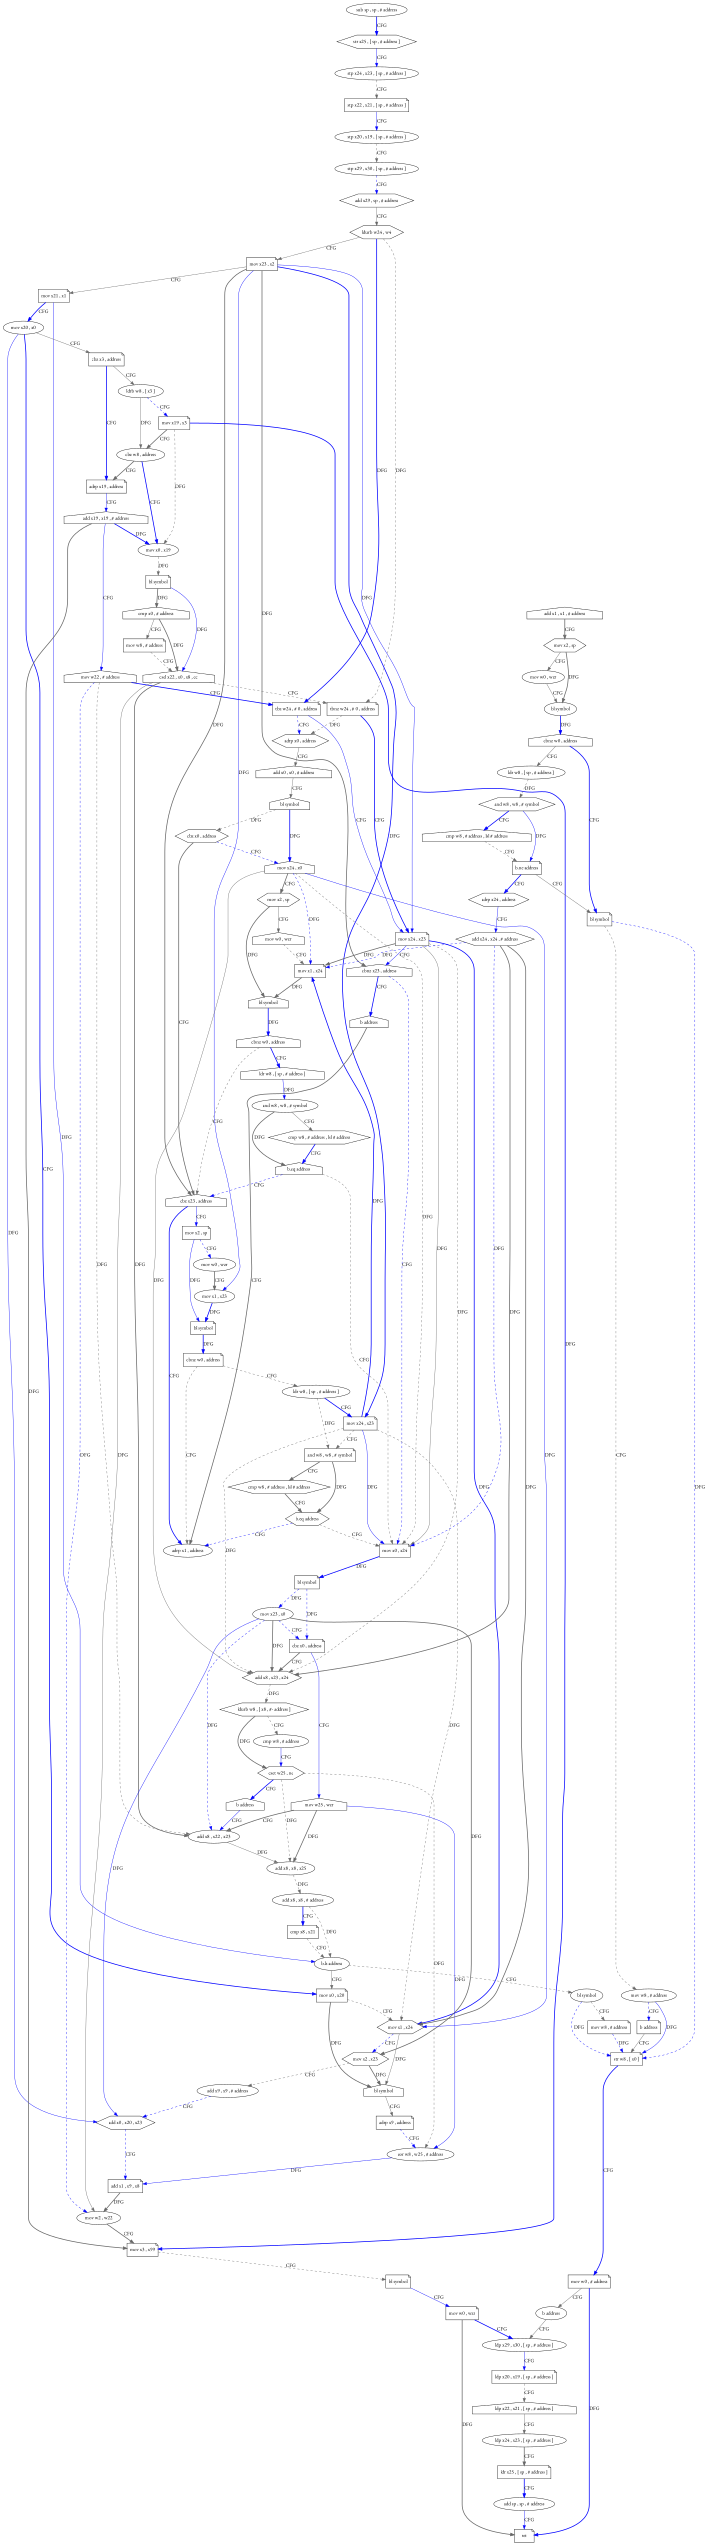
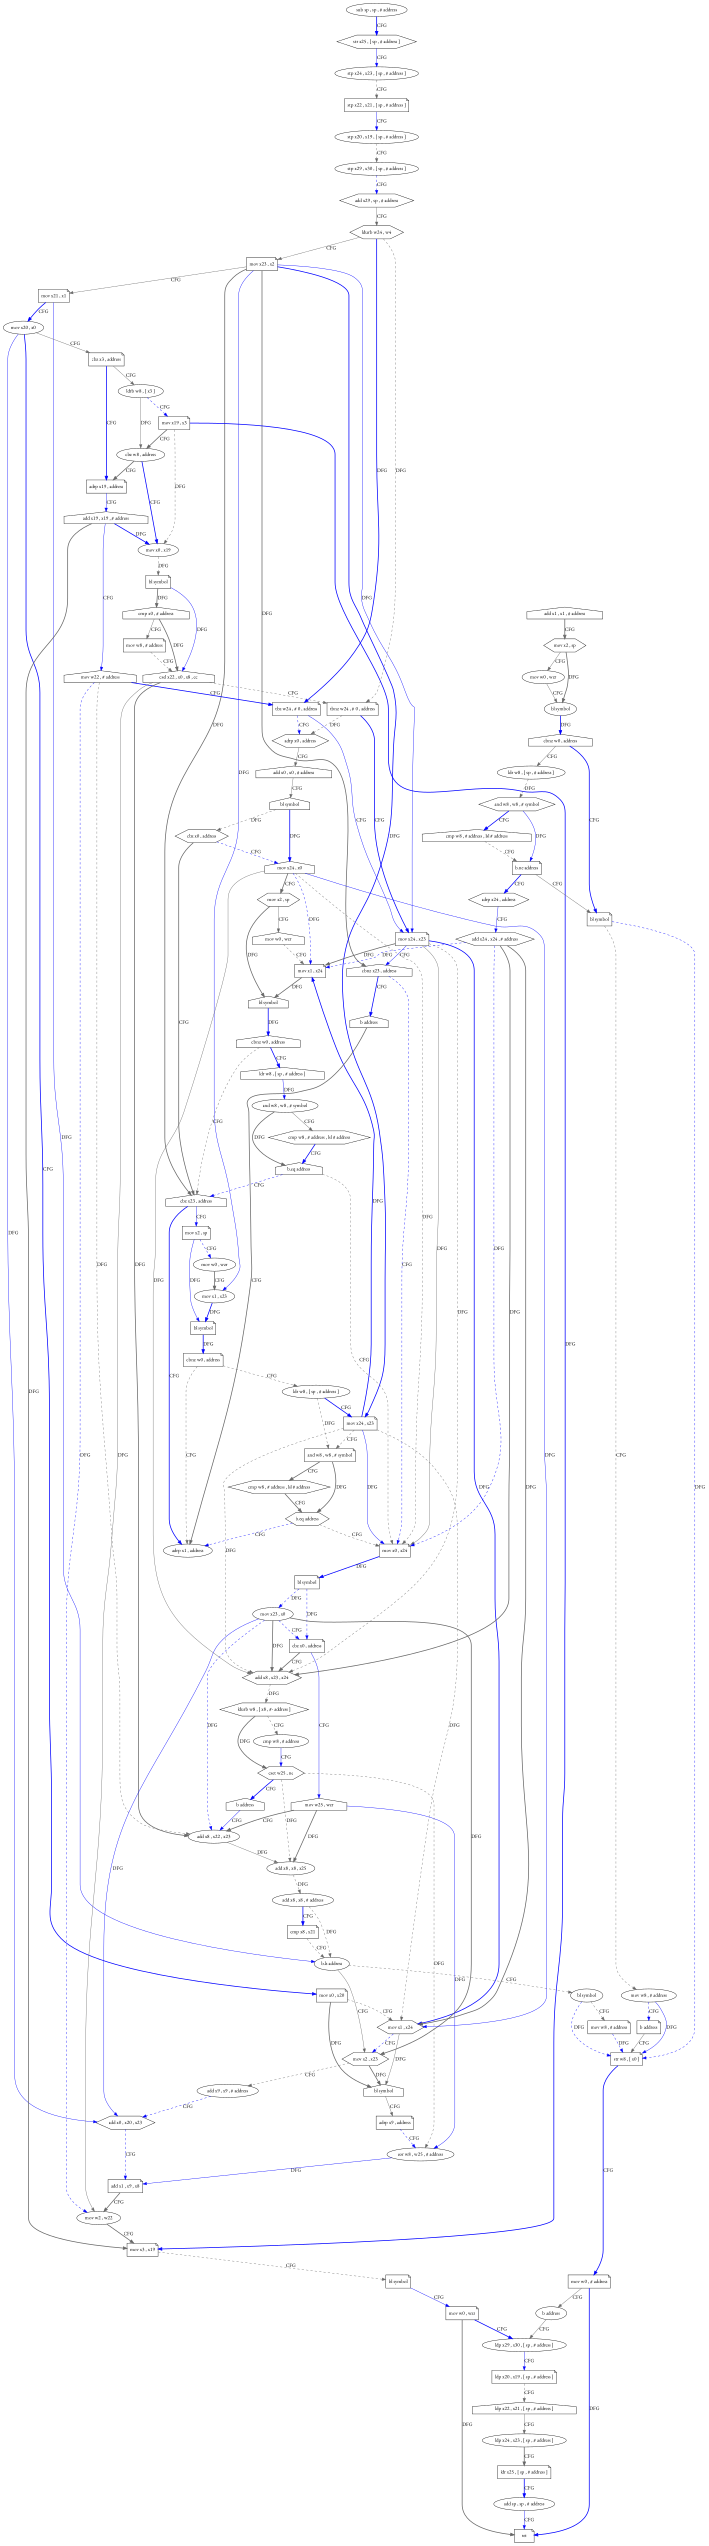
edge "b.ls address" -> "mov x0 , x20": now "b.ls address" -> "mov x2 , x23"
edge "add x1 , x9 , x8" -> "mov w2 , w22": label "DFG" -> "CFG"
node "mov x3 , x99": label "mov x3 , x99" -> "mov x3 , x19"
